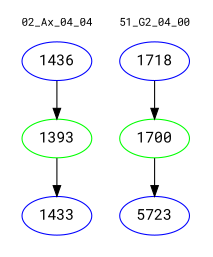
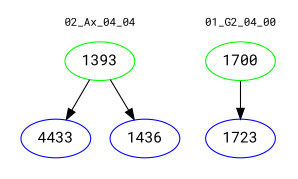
cluster "51_G2_04_00": label "51_G2_04_00" -> "01_G2_04_00"
node "1718": removed
edge "1436" -> "1393": reversed
node "1433": label "1433" -> "4433"
node "5723": label "5723" -> "1723"
